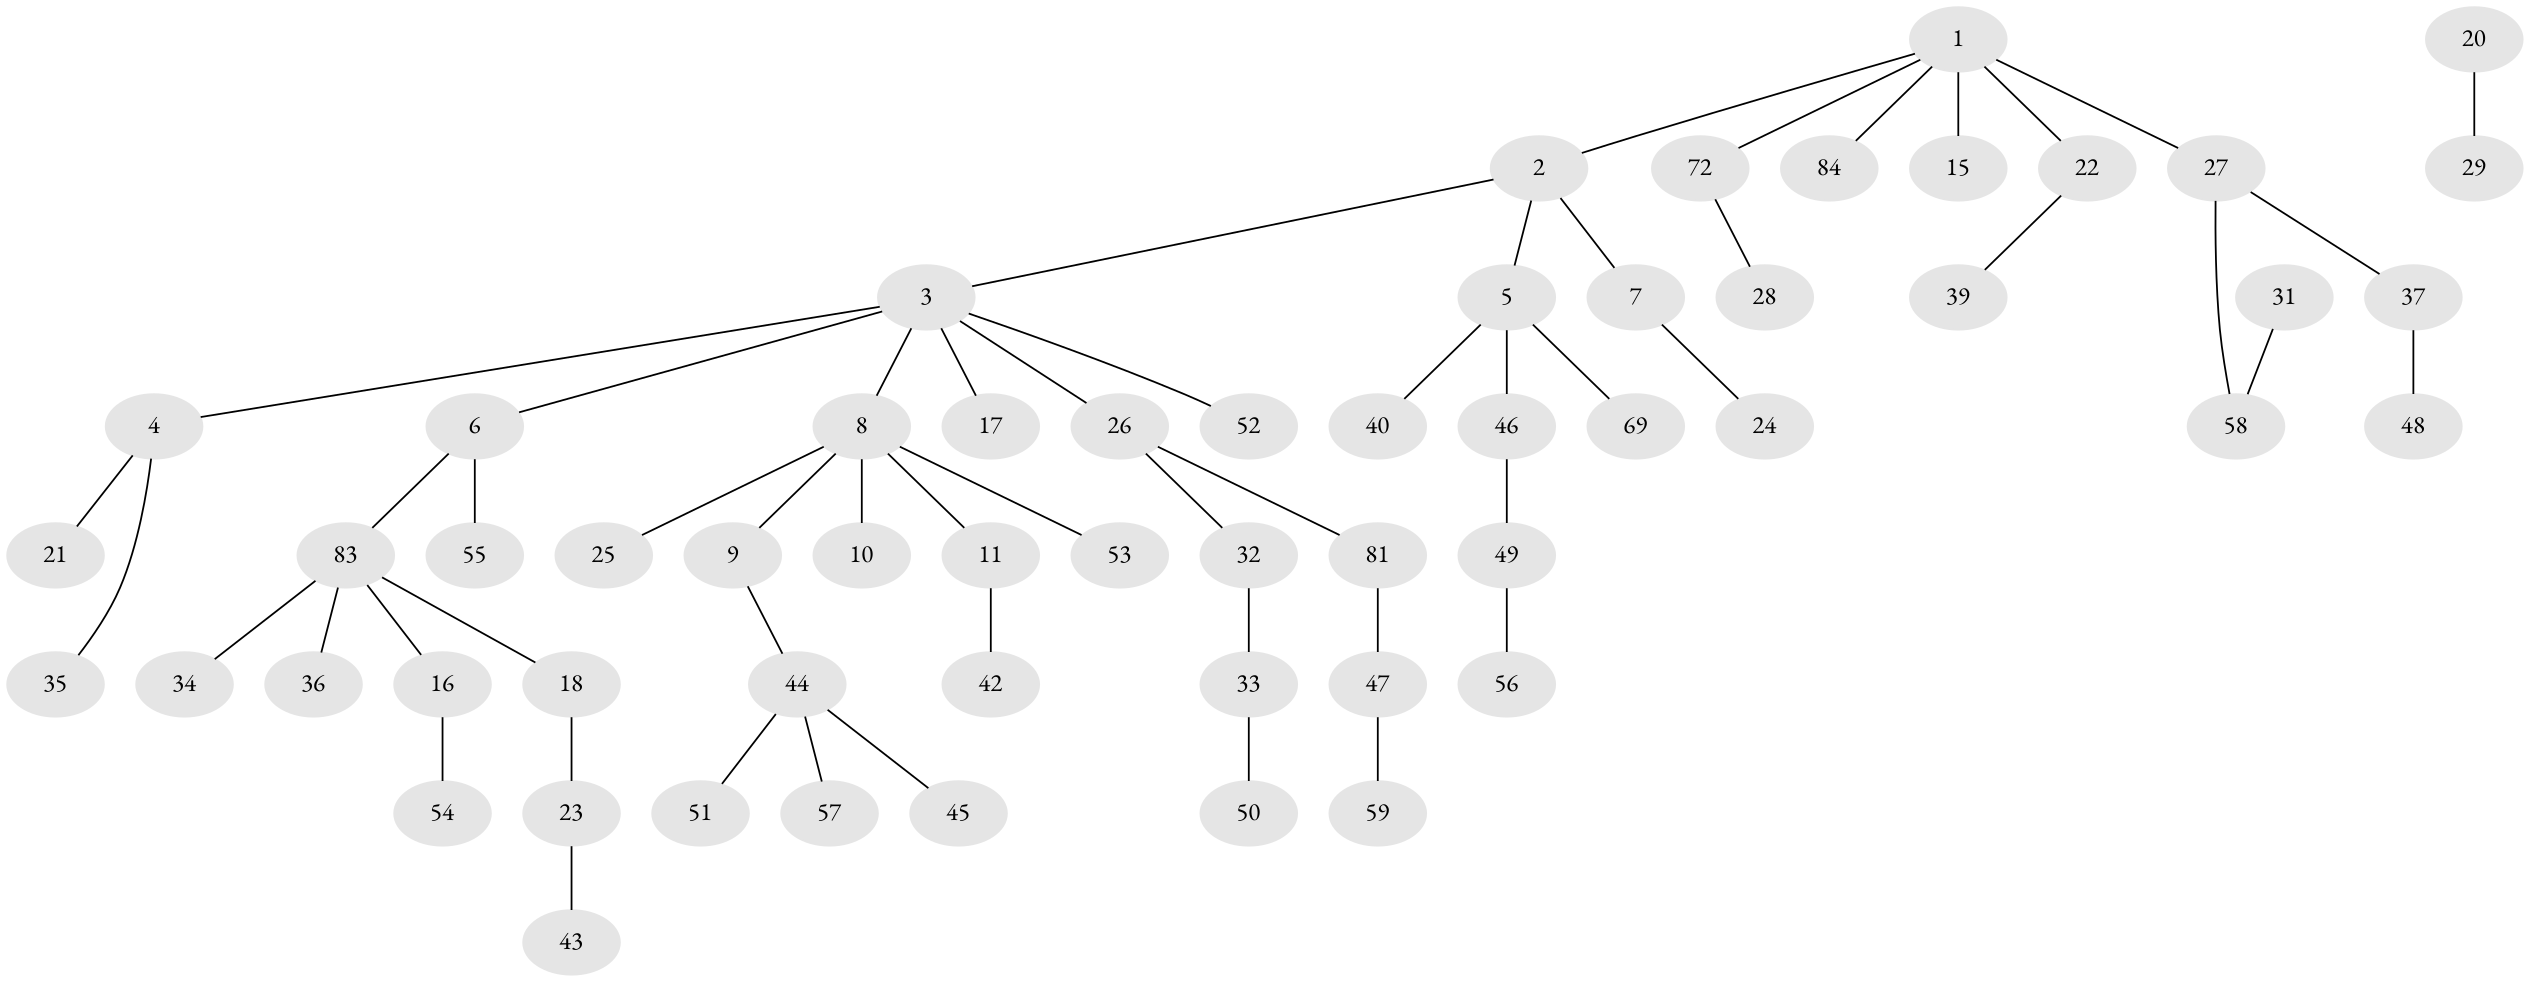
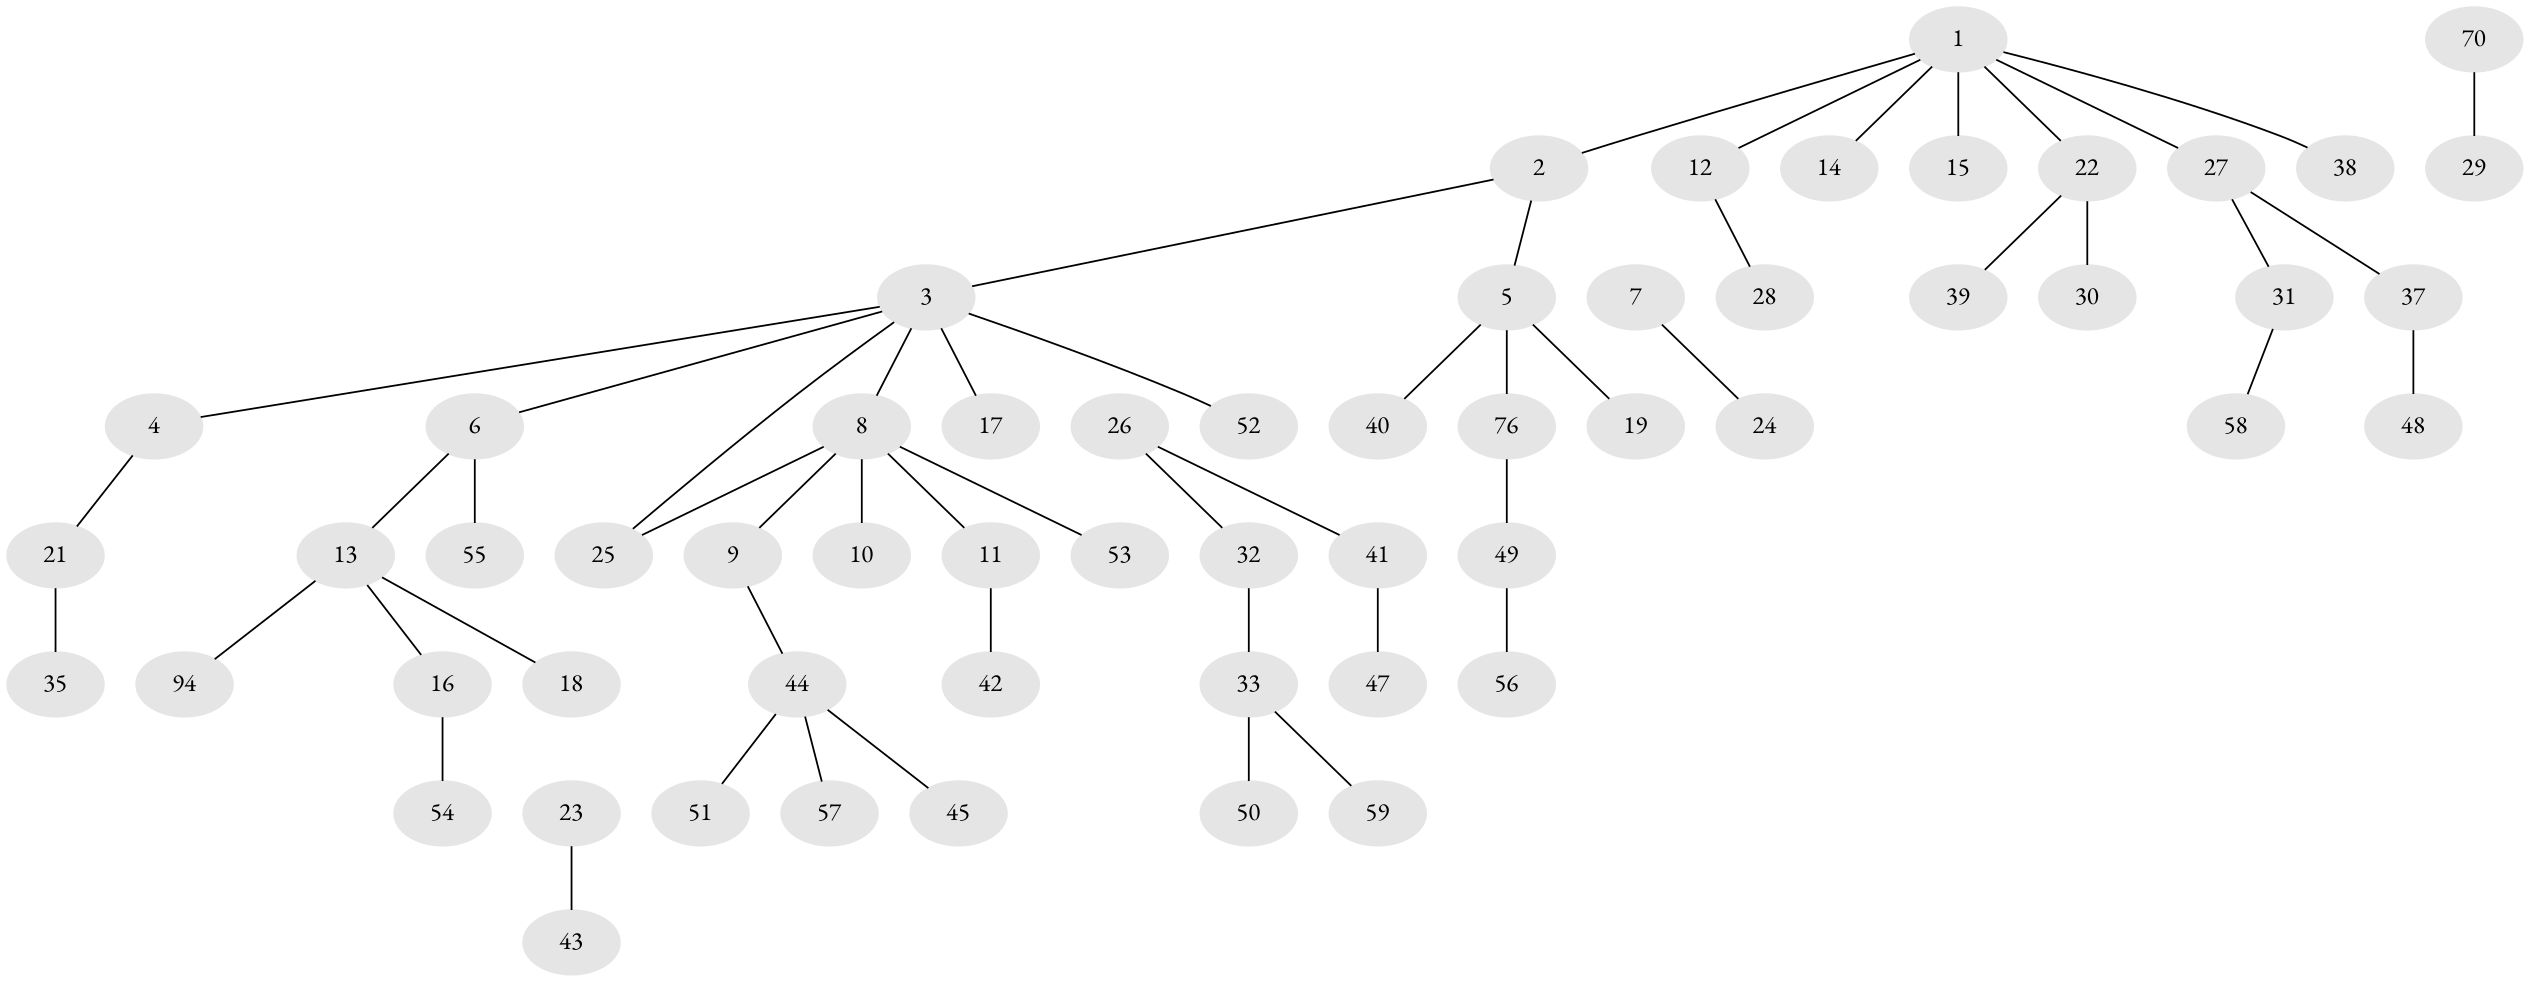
node "20": label "20" -> "70"
node "72": label "72" -> "12"
node "84": label "84" -> "14"
node "38": added
edge "2" -- "7": removed
node "30": added
edge "27" -- "58": now "27" -- "31"
edge "3" -- "26": now "3" -- "25"
node "46": label "46" -> "76"
node "69": label "69" -> "19"
node "83": label "83" -> "13"
node "81": label "81" -> "41"
edge "4" -- "35": now "21" -- "35"
node "34": label "34" -> "94"
node "36": removed
edge "18" -- "23": removed
edge "47" -- "59": now "33" -- "59"
